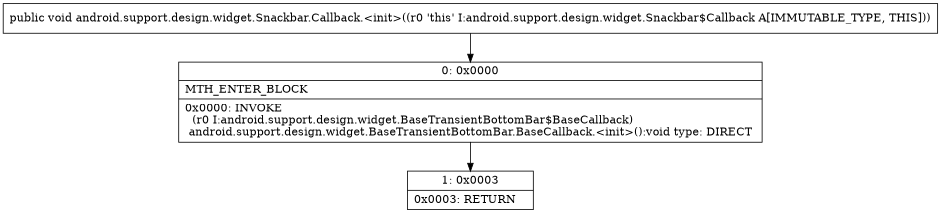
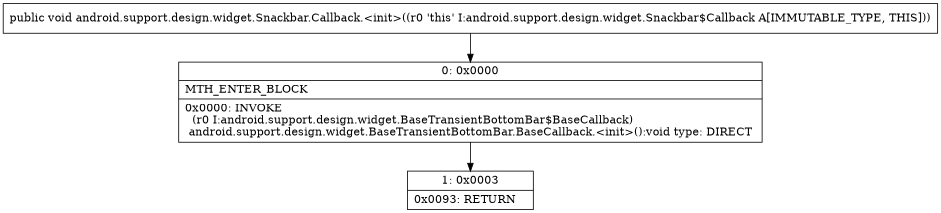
node "1: 0x0003": text "0x0003: RETURN" -> "0x0093: RETURN"
